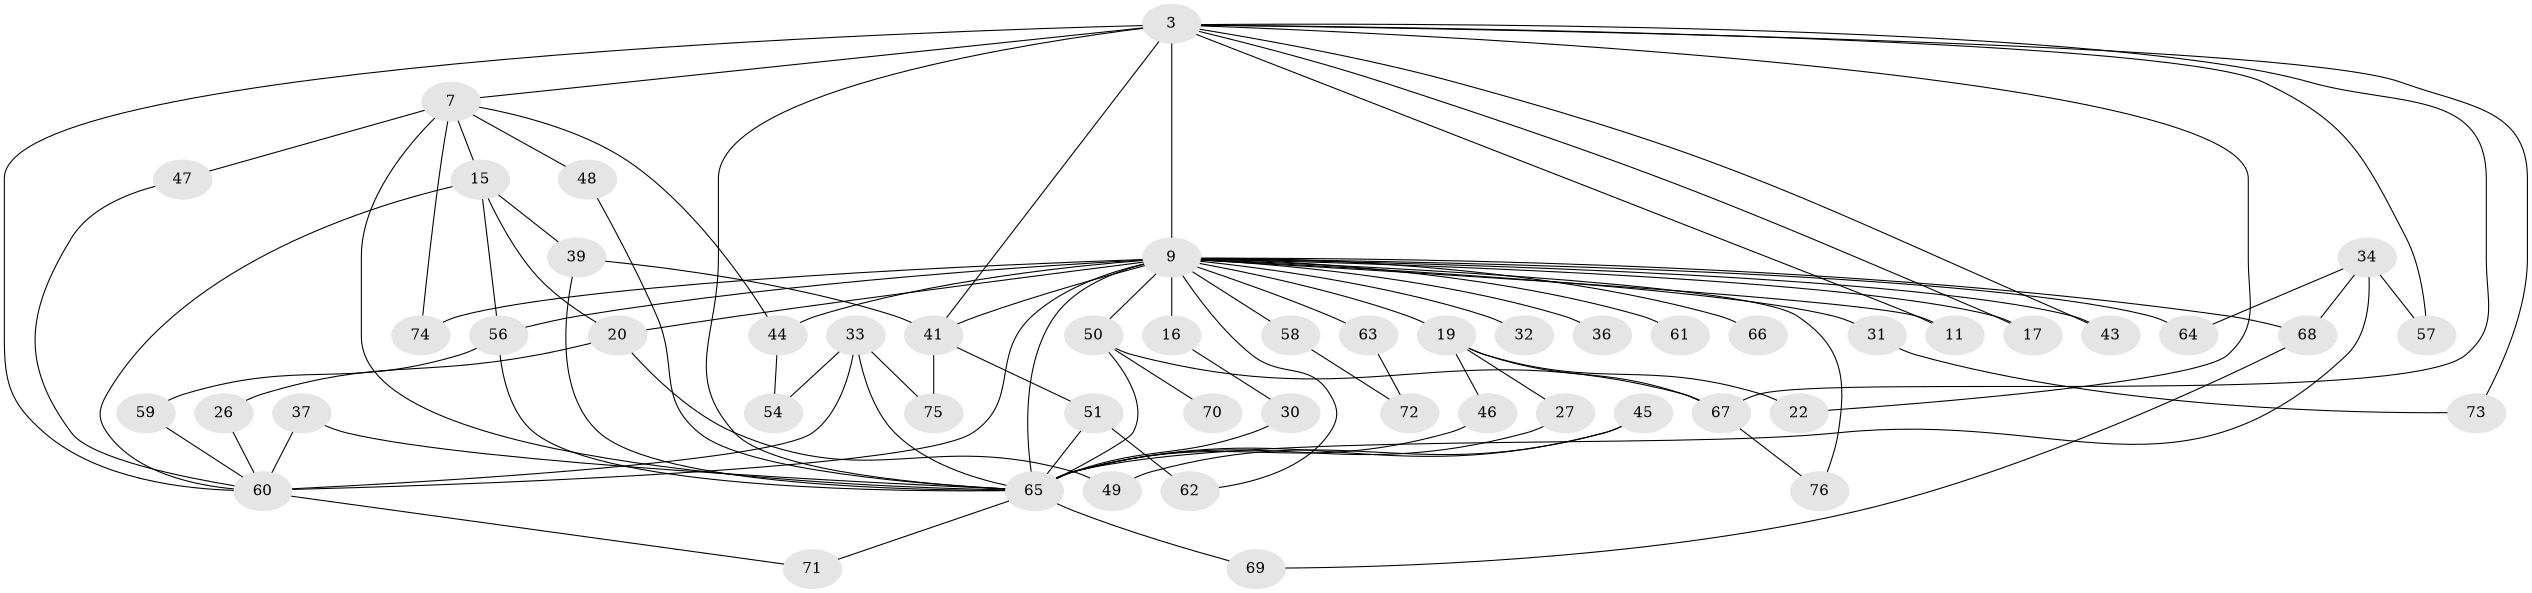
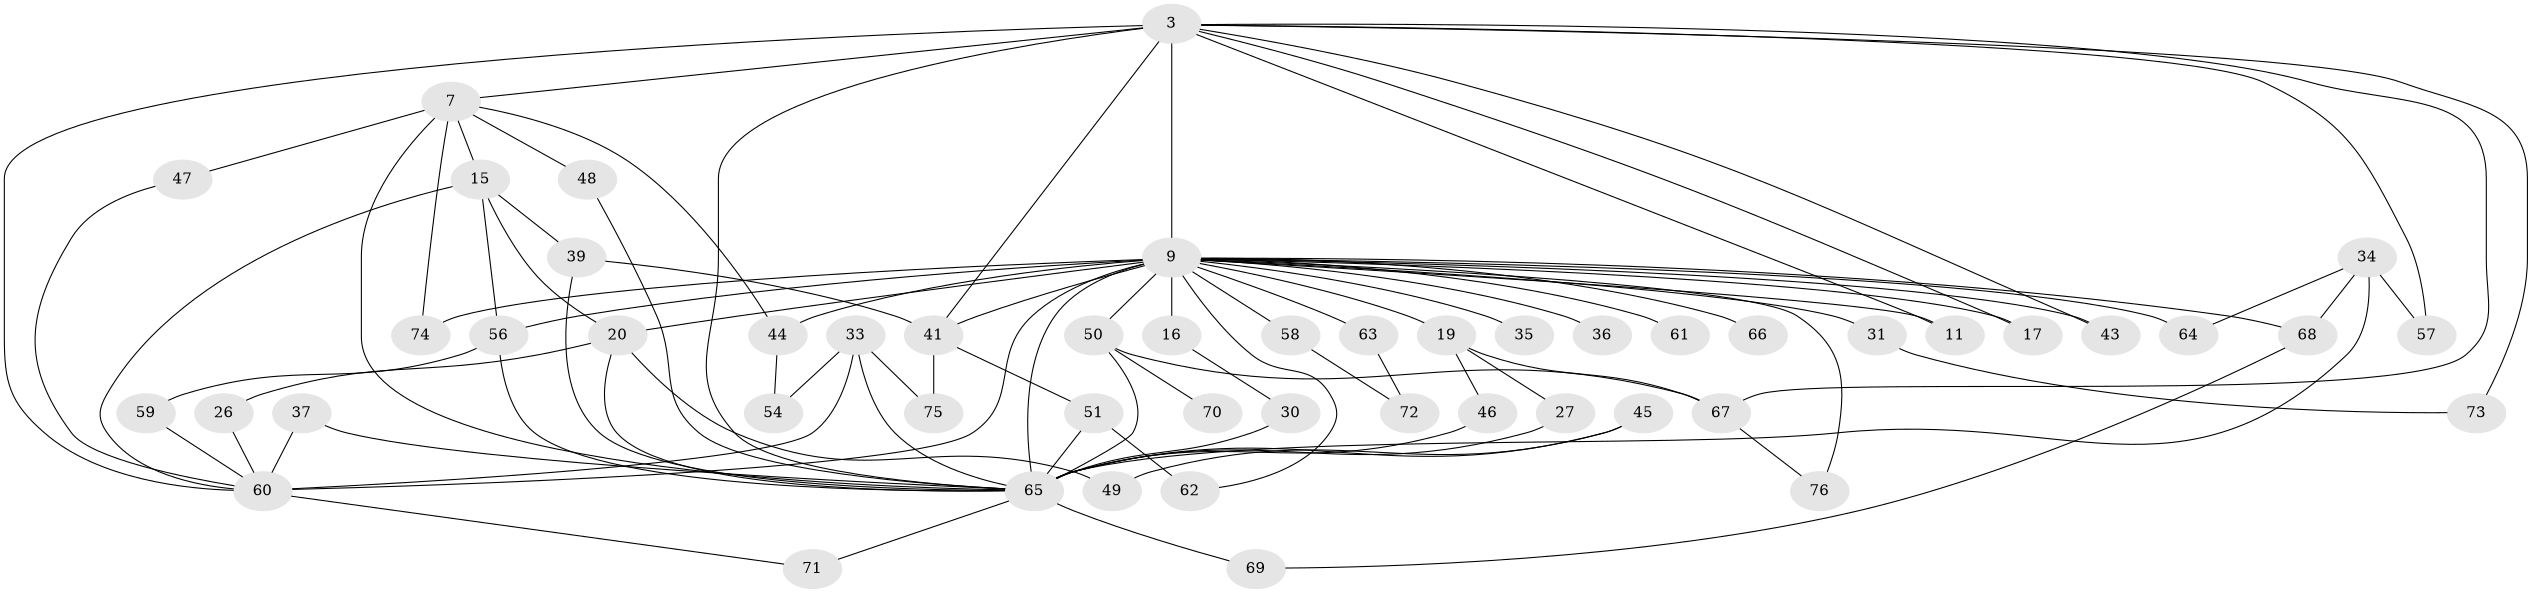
node "32": label "32" -> "35"
node "22": removed
edge "20" -- "65": added
